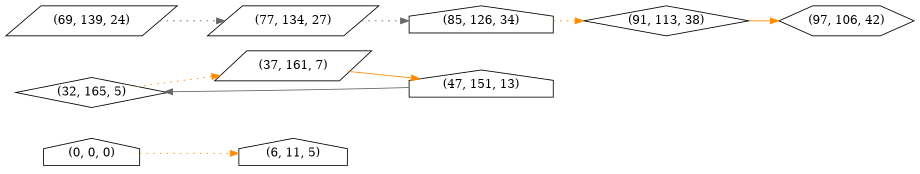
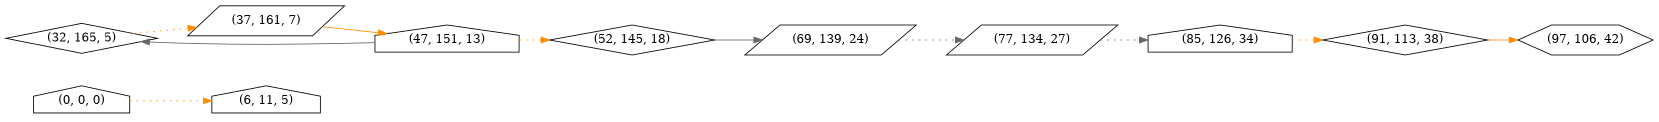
node "(52, 145, 18)": added
